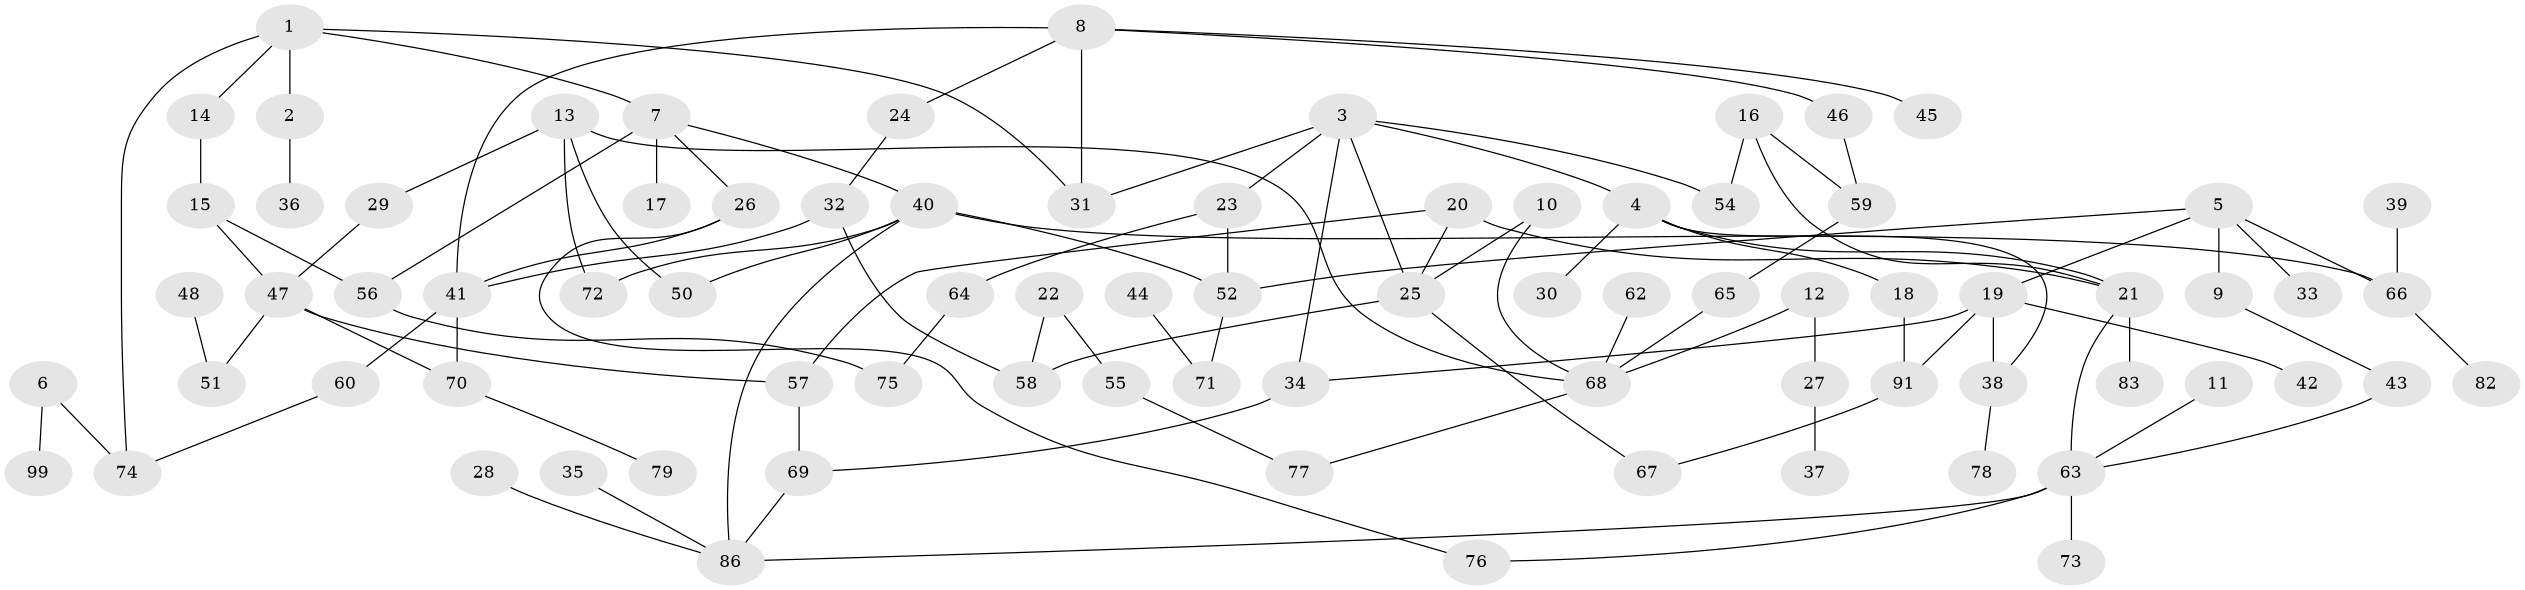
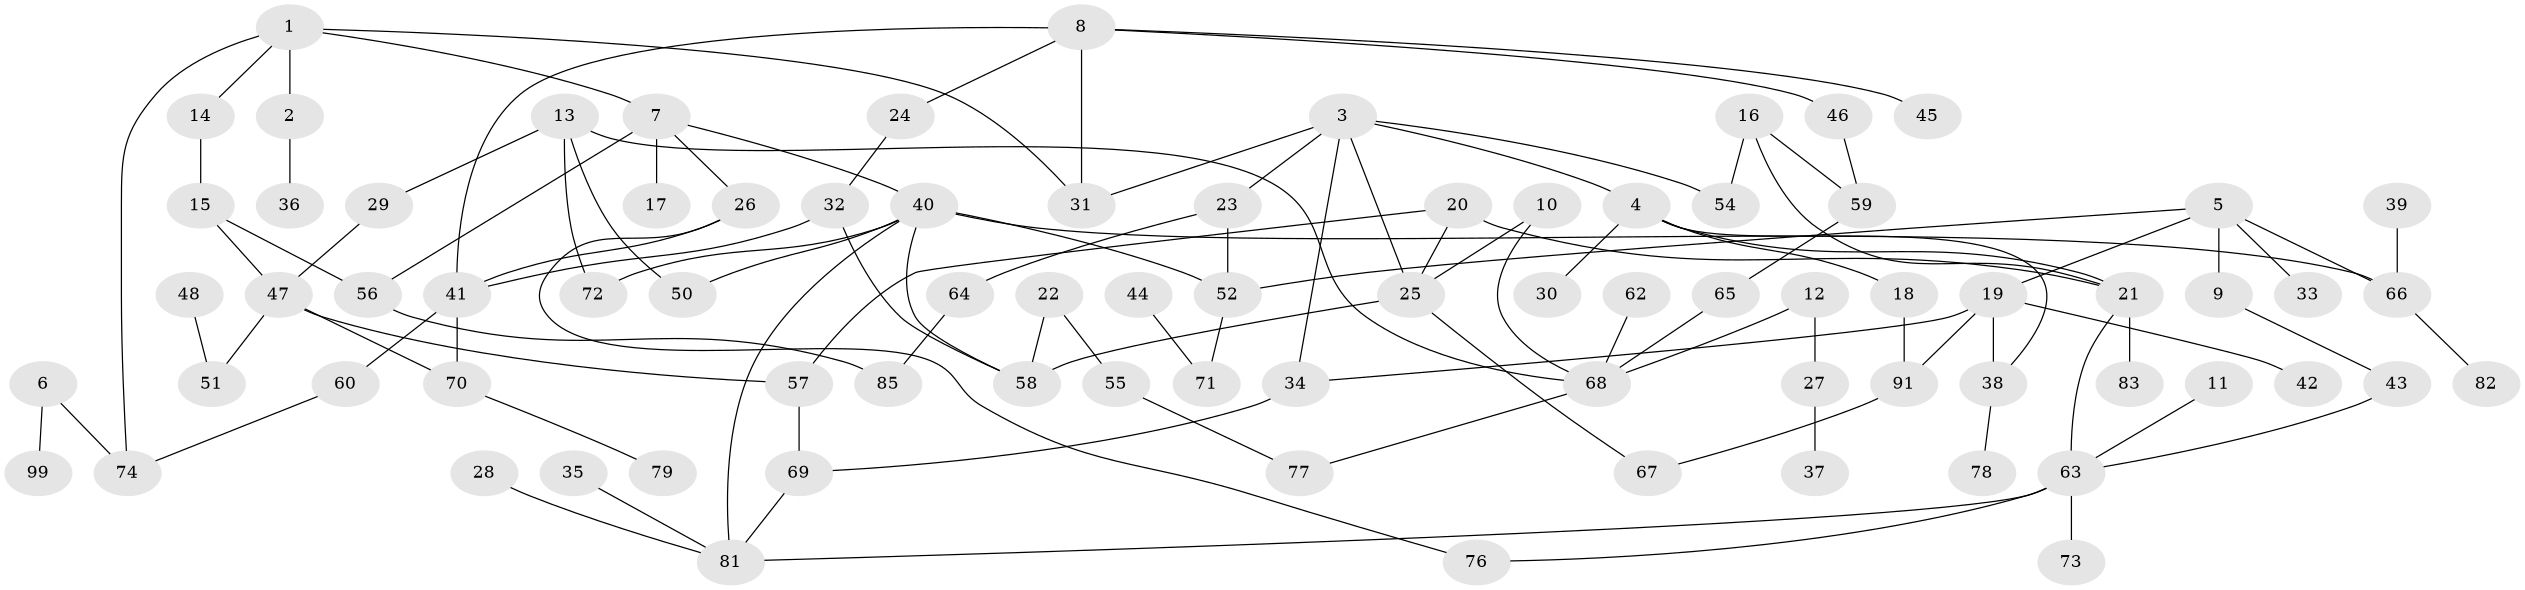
edge "40" -- "58": added
node "75": label "75" -> "85"
node "86": label "86" -> "81"
